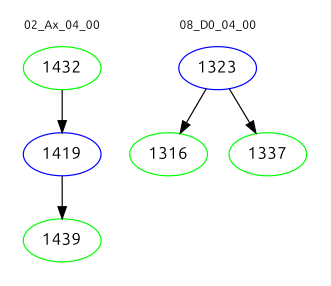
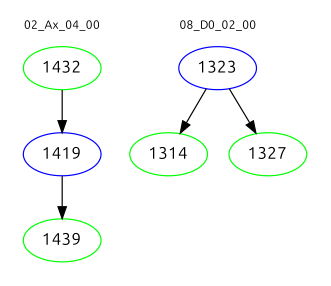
cluster "08_D0_04_00": label "08_D0_04_00" -> "08_D0_02_00"
node "1316": label "1316" -> "1314"
node "1337": label "1337" -> "1327"
